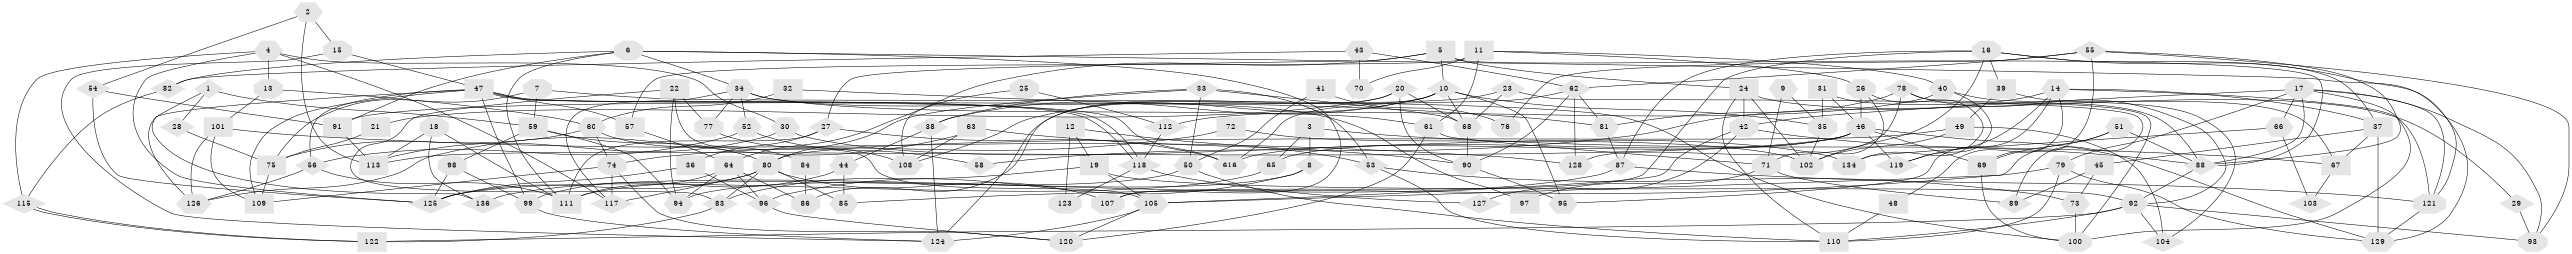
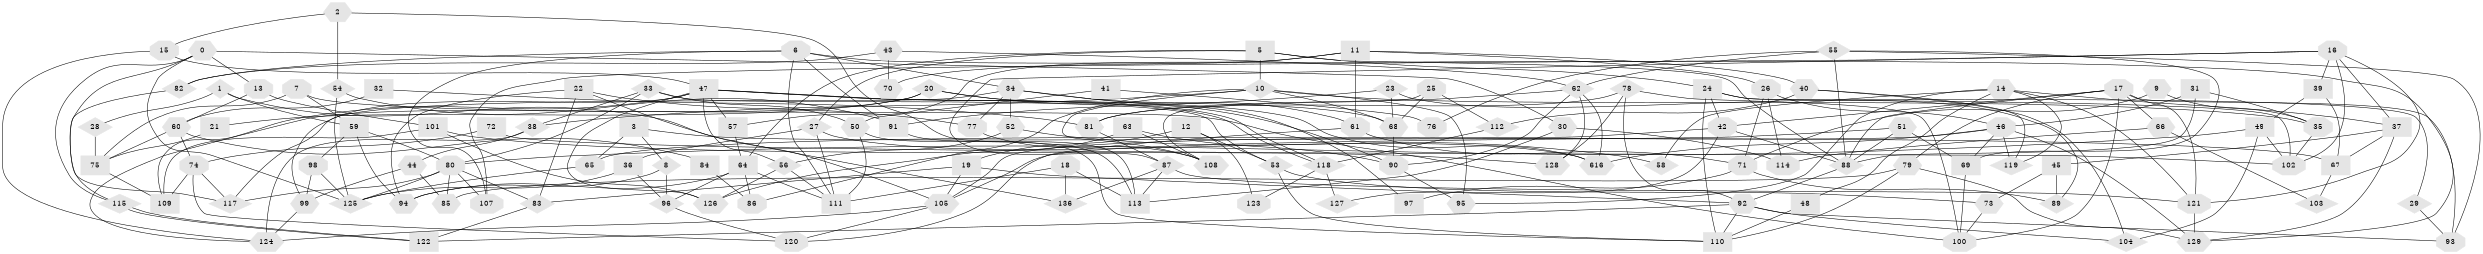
node "4": label "4" -> "0"
edge "33" -- "68": now "25" -- "68"
edge "46" -- "113": now "87" -- "113"
node "134": label "134" -> "114"
